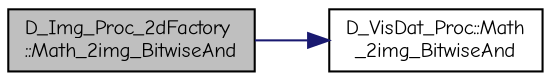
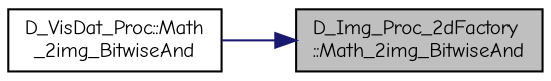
edge "D_Img_Proc_2dFactory ::Math_2img_BitwiseAnd" -> "D_VisDat_Proc::Math _2img_BitwiseAnd": reversed
